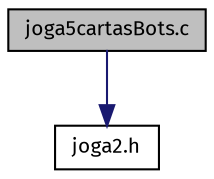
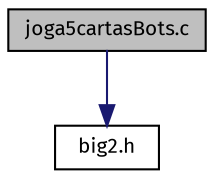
node "joga2.h": label "joga2.h" -> "big2.h"
